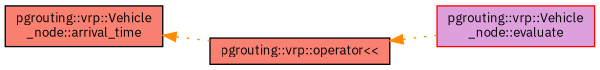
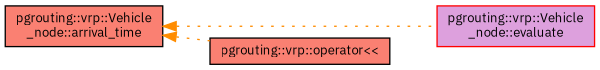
edge "pgrouting::vrp::Vehicle _node::evaluate" -> "pgrouting::vrp::operator<<": now "pgrouting::vrp::Vehicle _node::evaluate" -> "pgrouting::vrp::Vehicle _node::arrival_time"
